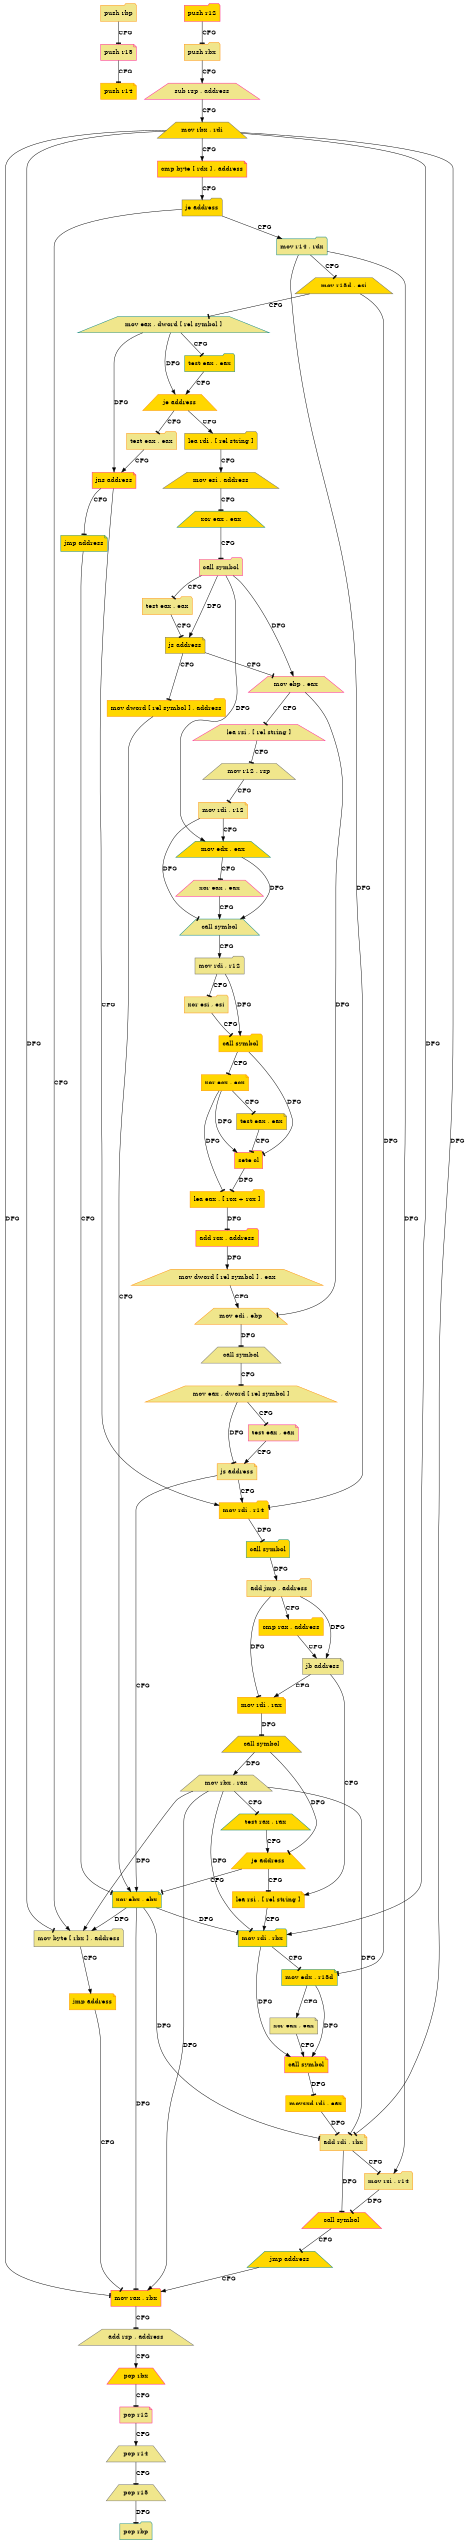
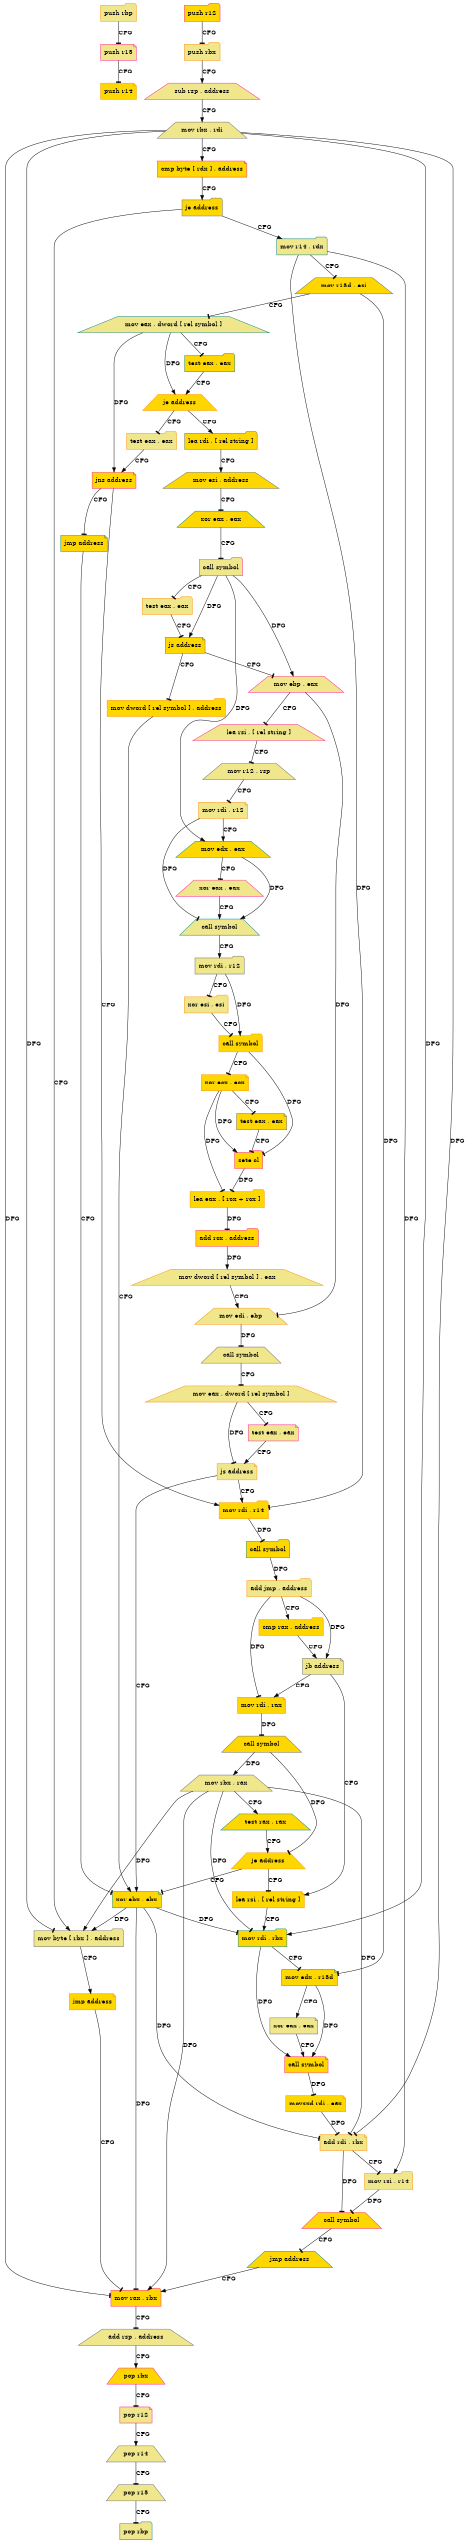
node "mov rbx , rdi": fillcolor gold -> khaki
edge "mov rbx , rax" -> "test rax , rax": arrowhead tee -> normal
edge "pop r15" -> "pop rbp": label "DFG" -> "CFG"
